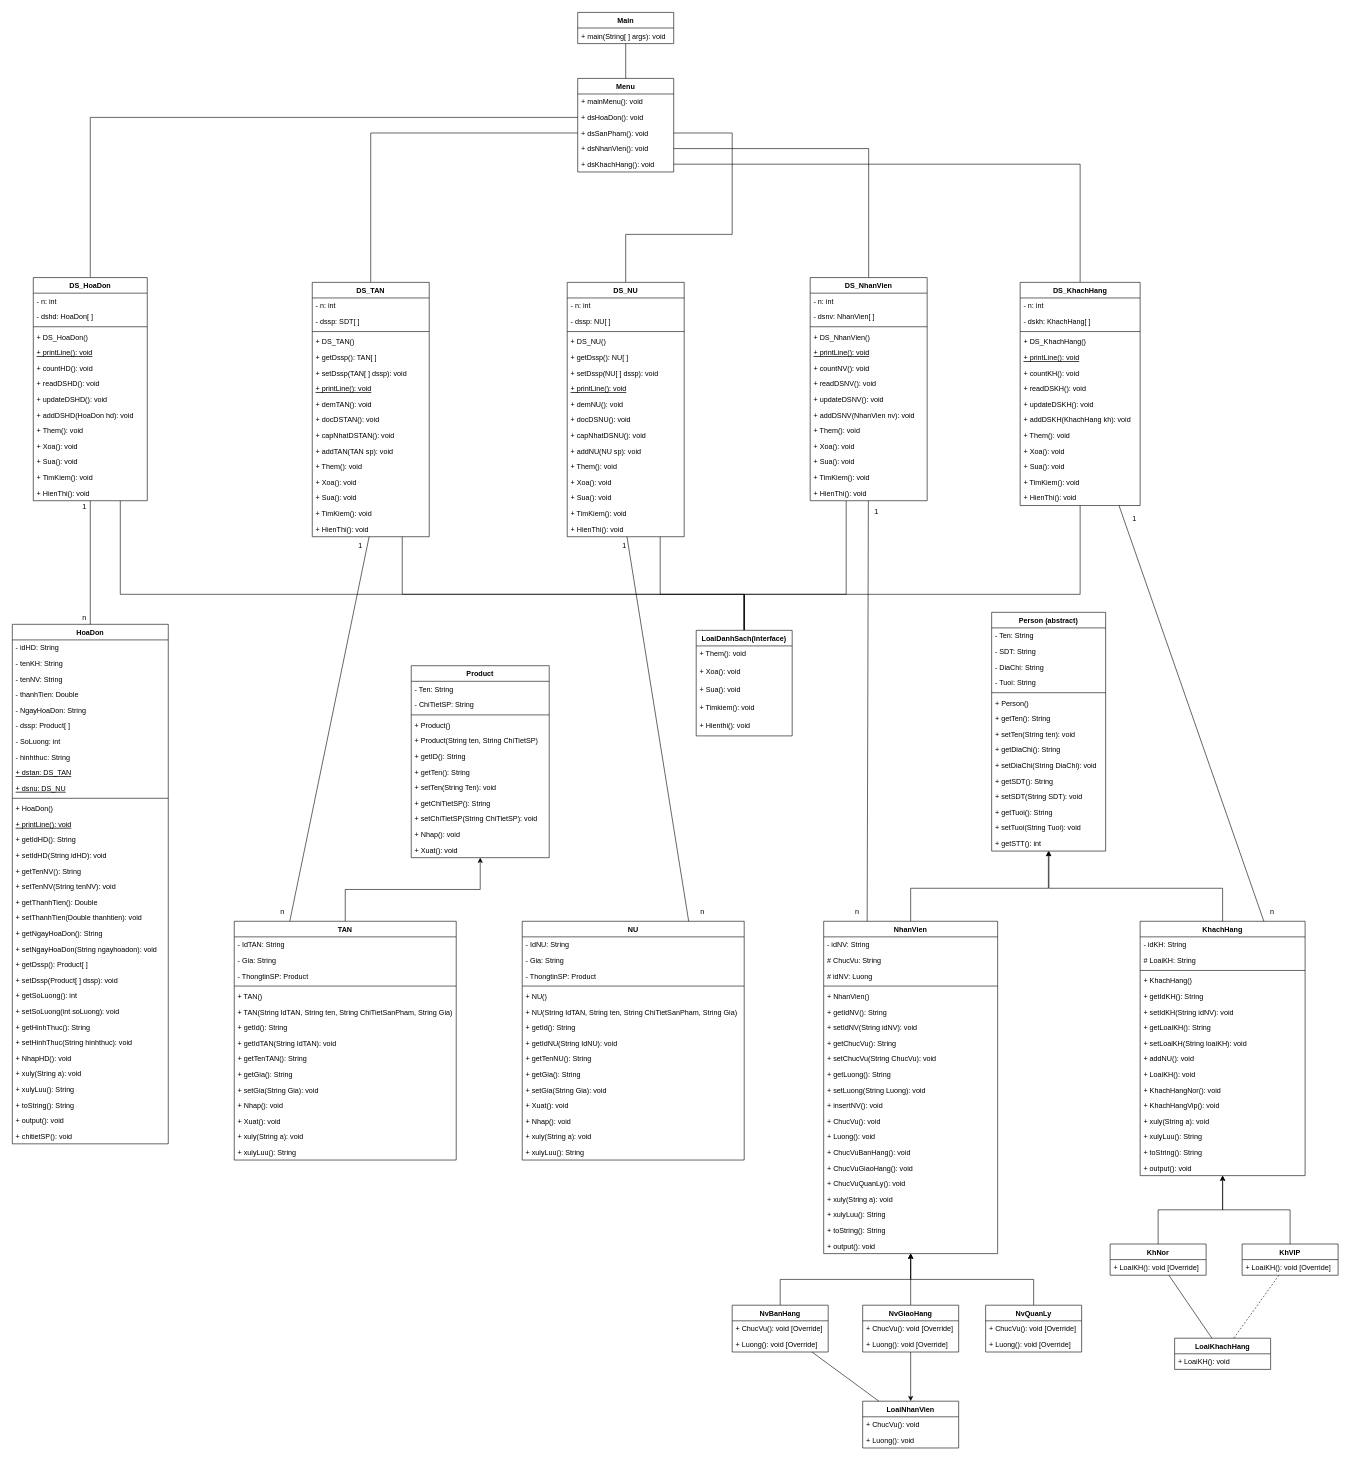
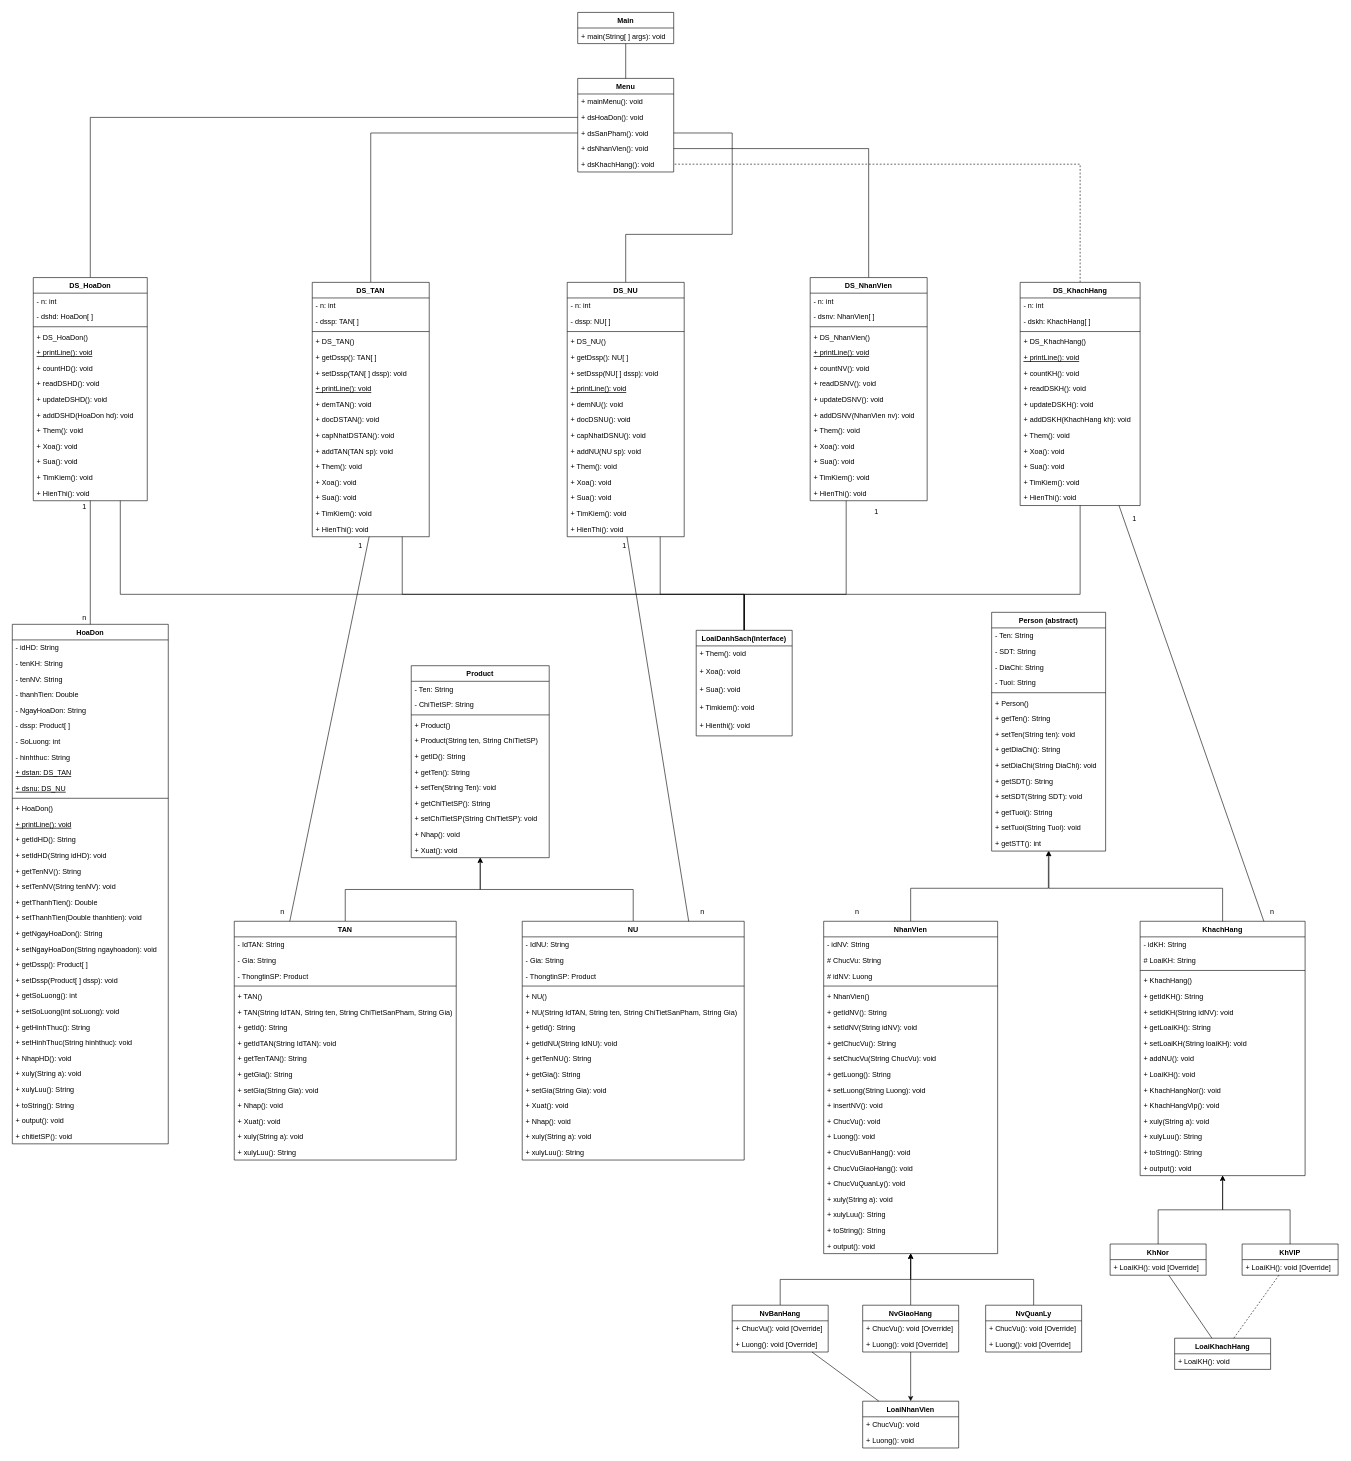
edge "+ dsKhachHang(): void" -- "DS_KhachHang": style solid -> dashed
node "- dssp: SDT[ ]": label "- dssp: SDT[ ]" -> "- dssp: TAN[ ]"
edge "DS_NhanVien" -- "NhanVien": removed
edge "NU" -> "Product": added
